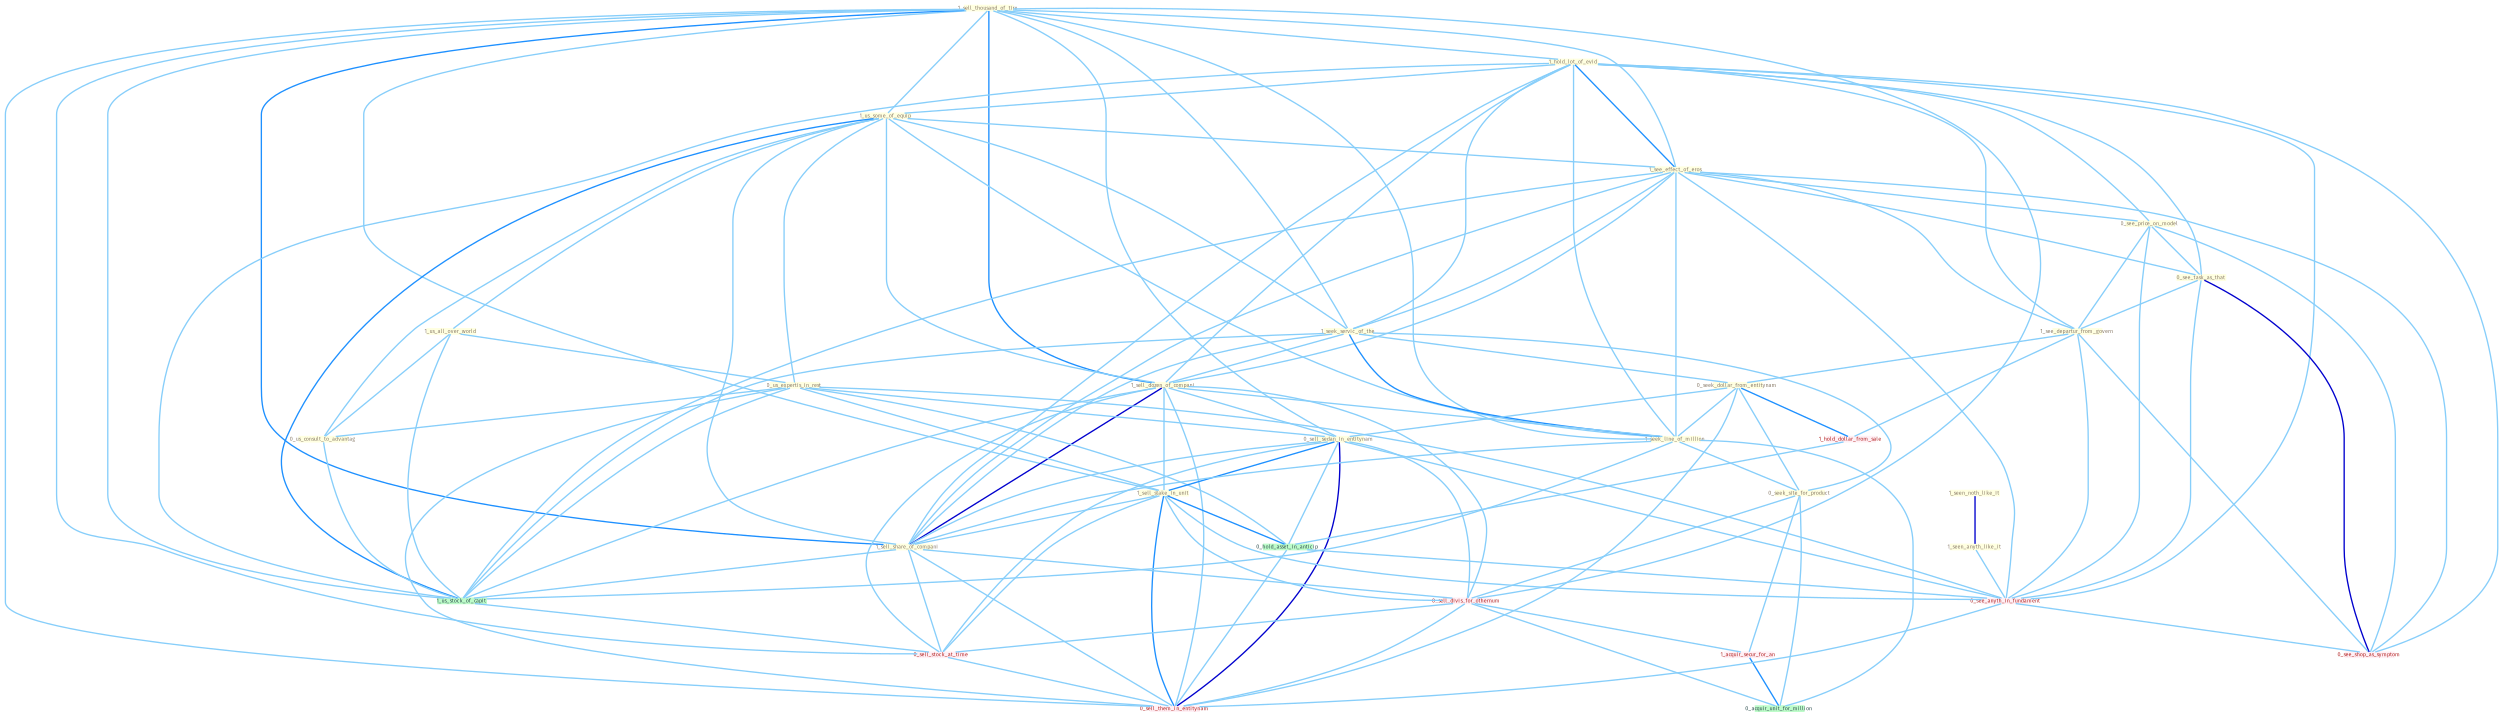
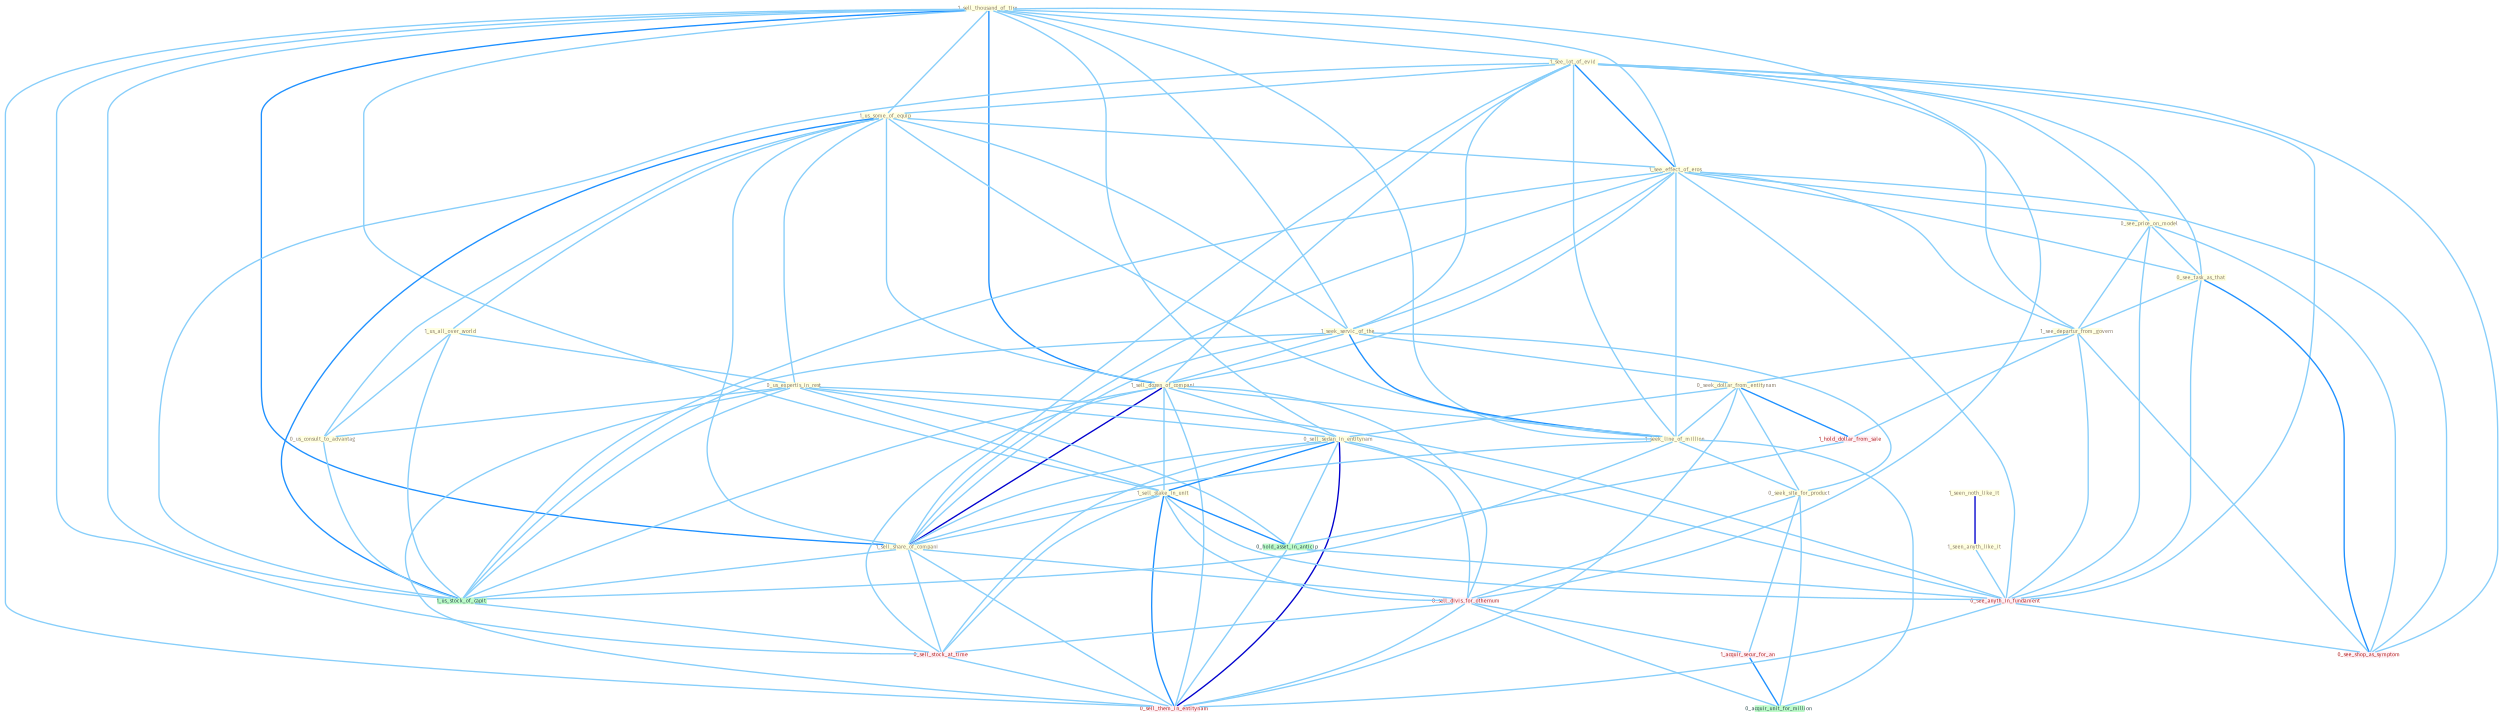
node "1_hold_lot_of_evid": label "1_hold_lot_of_evid" -> "1_see_lot_of_evid"
edge "0_see_task_as_that" -- "0_see_shop_as_symptom": color #0000cd -> #1e90ff
